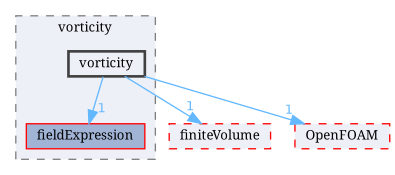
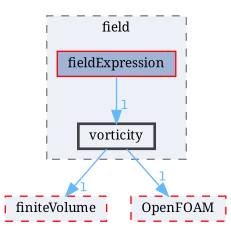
cluster "vorticity": label "vorticity" -> "field"
edge "vorticity" -> "fieldExpression": reversed
